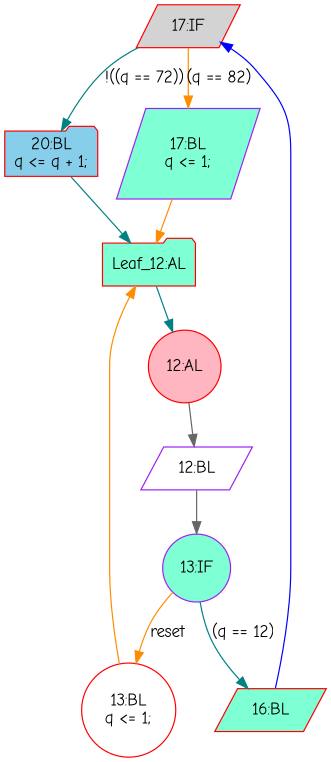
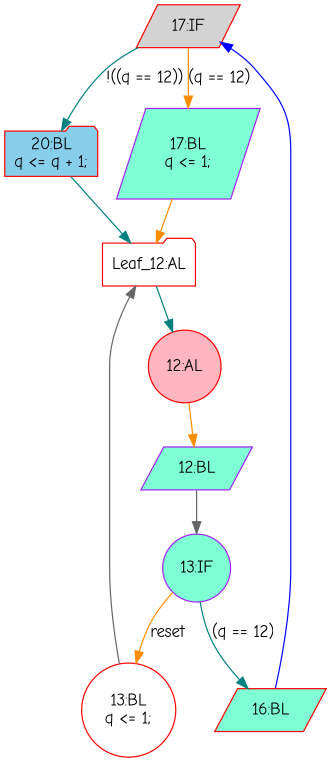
edge "17:IF" -> "20:BL q <= q + 1;": label "!((q == 72))" -> "!((q == 12))"
edge "17:IF" -> "17:BL q <= 1;": label "(q == 82)" -> "(q == 12)"
node "Leaf_12:AL": fillcolor aquamarine -> white
edge "12:AL" -> "12:BL": color gray40 -> darkorange
node "12:BL": fillcolor white -> aquamarine
edge "13:BL q <= 1;" -> "Leaf_12:AL": color darkorange -> gray40
